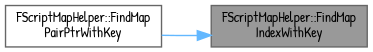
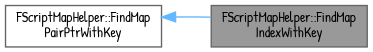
edge "FScriptMapHelper::FindMap PairPtrWithKey" -> "FScriptMapHelper::FindMap IndexWithKey": reversed
